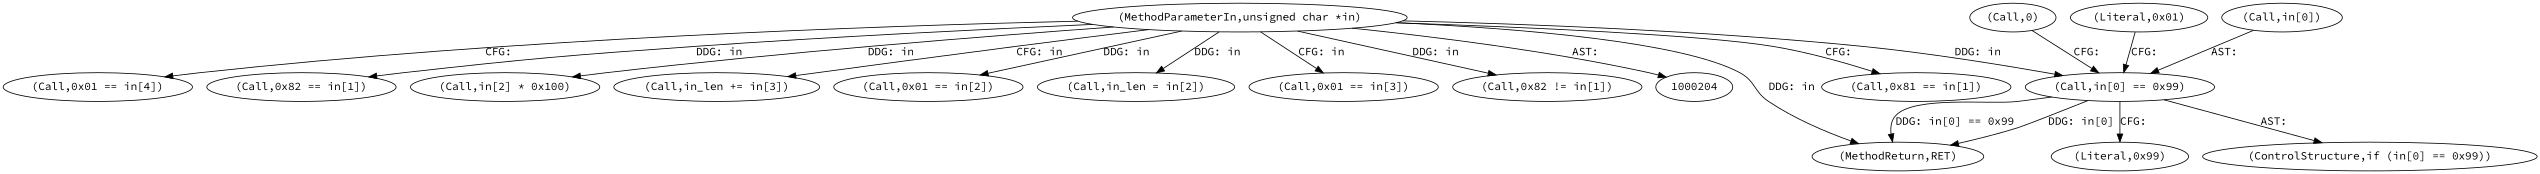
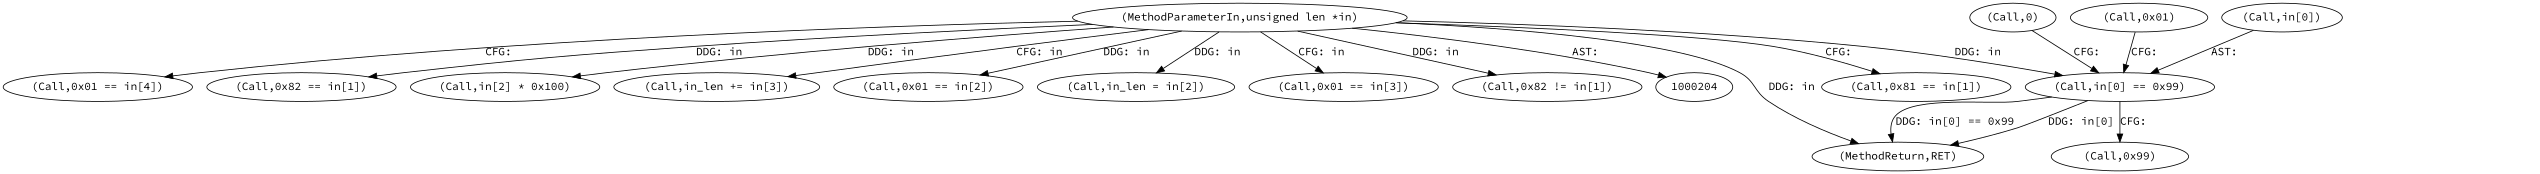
node "(MethodParameterIn,unsigned char *in)": label "(MethodParameterIn,unsigned char *in)" -> "(MethodParameterIn,unsigned len *in)"
node "(Literal,0x01)": label "(Literal,0x01)" -> "(Call,0x01)"
node "(Literal,0x99)": label "(Literal,0x99)" -> "(Call,0x99)"
node "(ControlStructure,if (in[0] == 0x99))": removed
